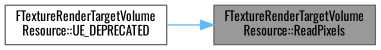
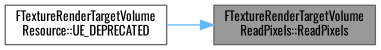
node "FTextureRenderTargetVolume Resource::ReadPixels": label "FTextureRenderTargetVolume Resource::ReadPixels" -> "FTextureRenderTargetVolume ReadPixels::ReadPixels"
